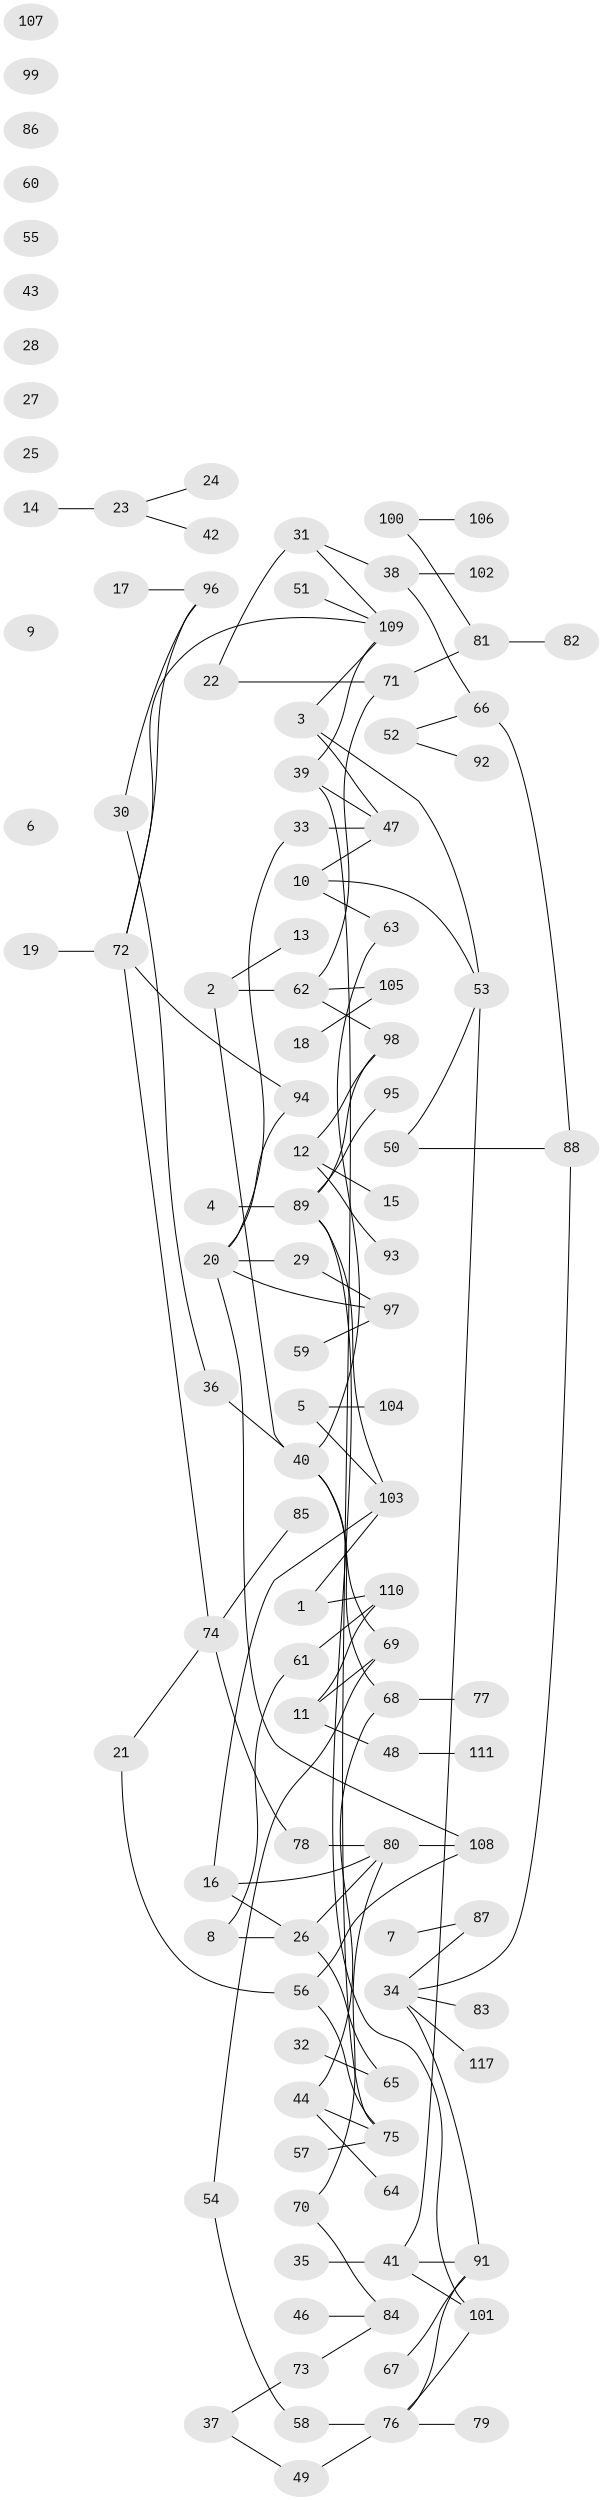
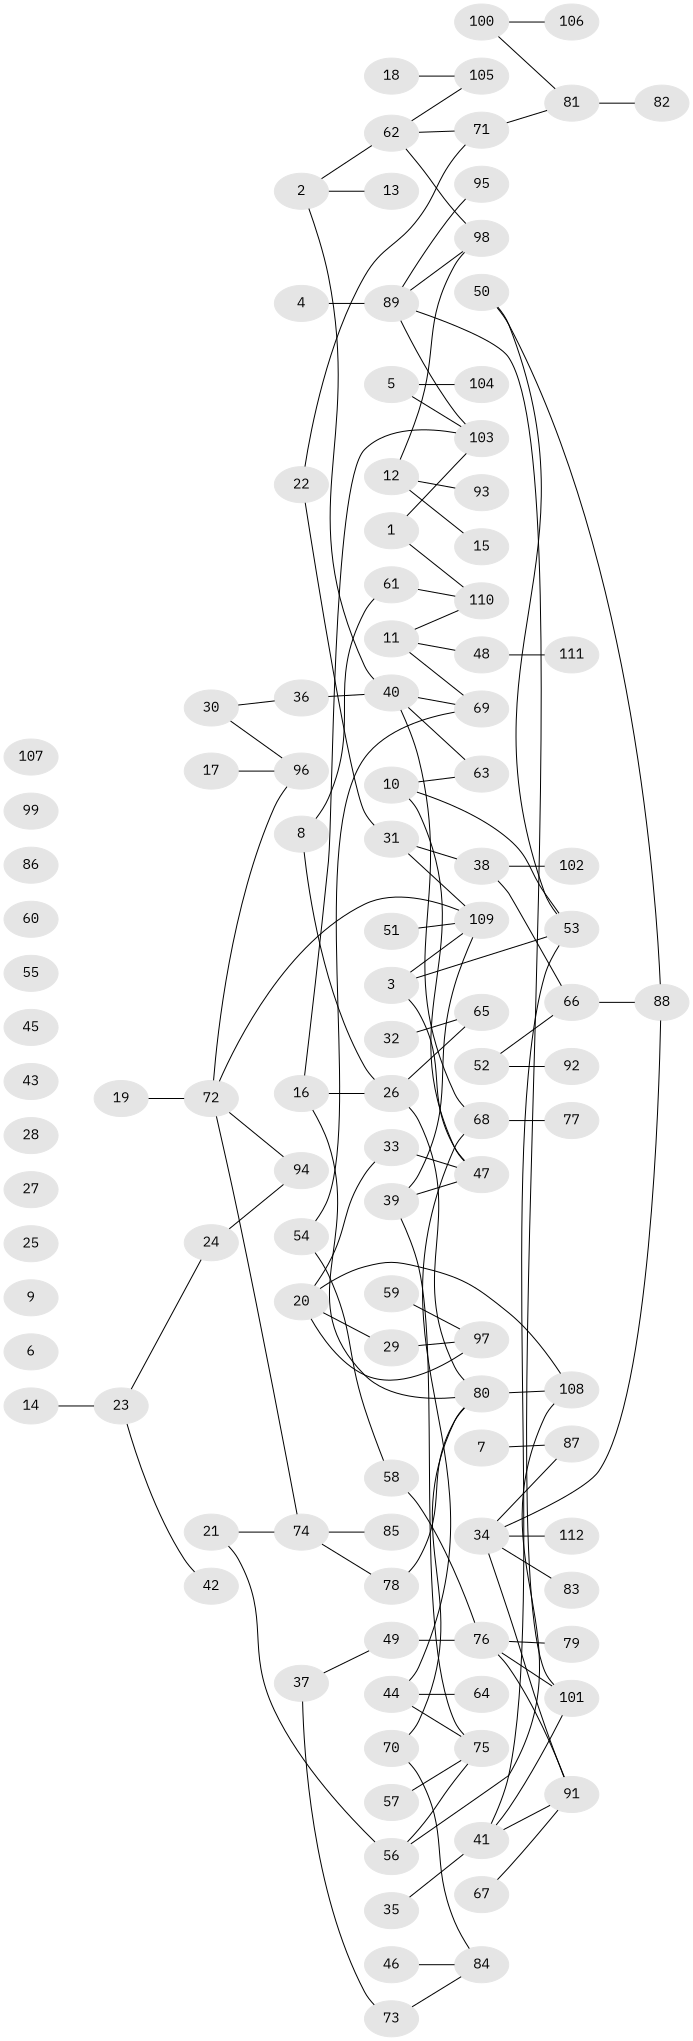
node "45": added
edge "94" -- "20": now "94" -- "24"
node "117": label "117" -> "112"
